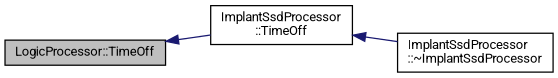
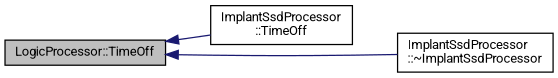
edge "ImplantSsdProcessor ::~ImplantSsdProcessor" -> "ImplantSsdProcessor ::TimeOff": now "ImplantSsdProcessor ::~ImplantSsdProcessor" -> "LogicProcessor::TimeOff"
